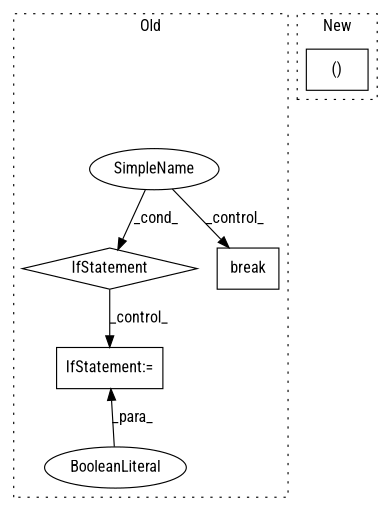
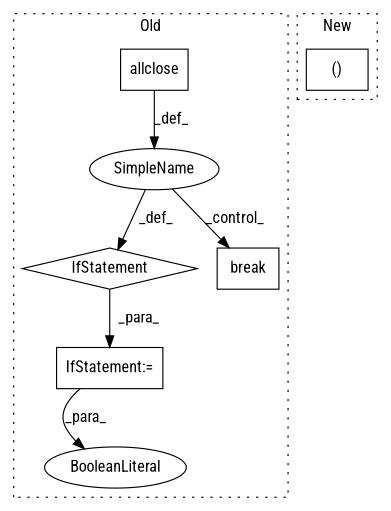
node "allclose": added
edge "SimpleName" -> "IfStatement": label "_cond_" -> "_def_"
edge "IfStatement" -> "IfStatement:=": label "_control_" -> "_para_"
edge "BooleanLiteral" -> "IfStatement:=": reversed
